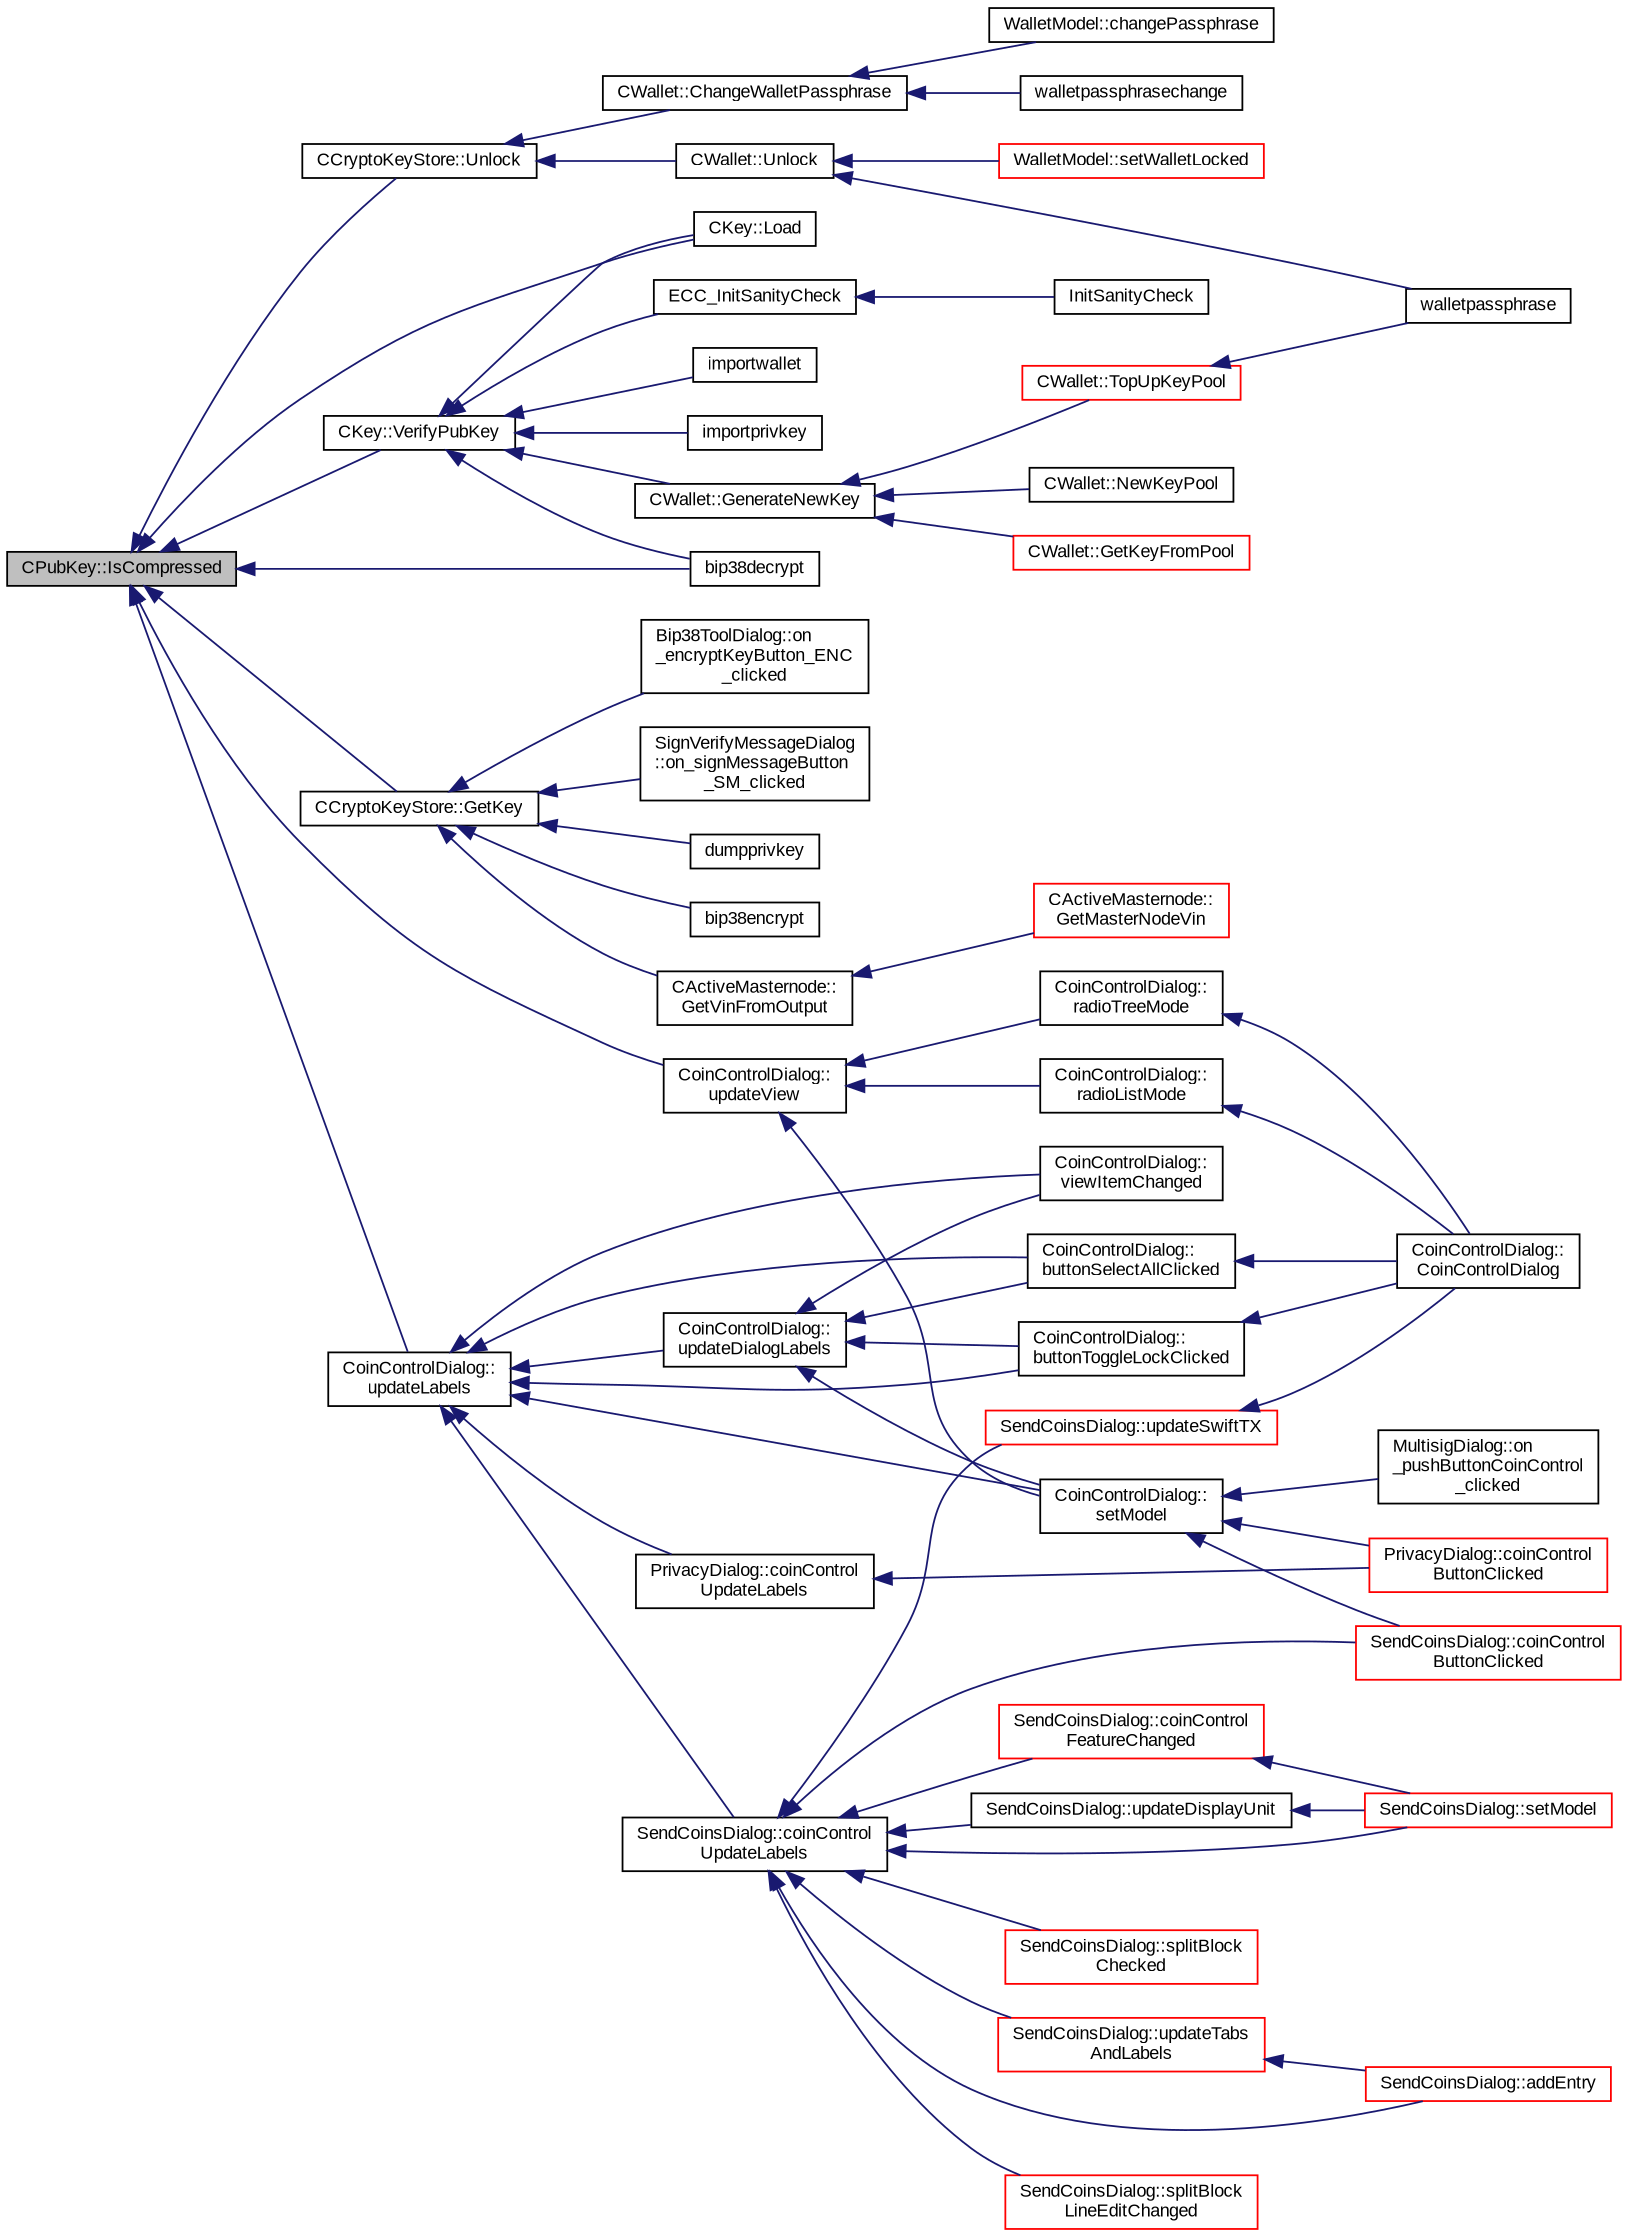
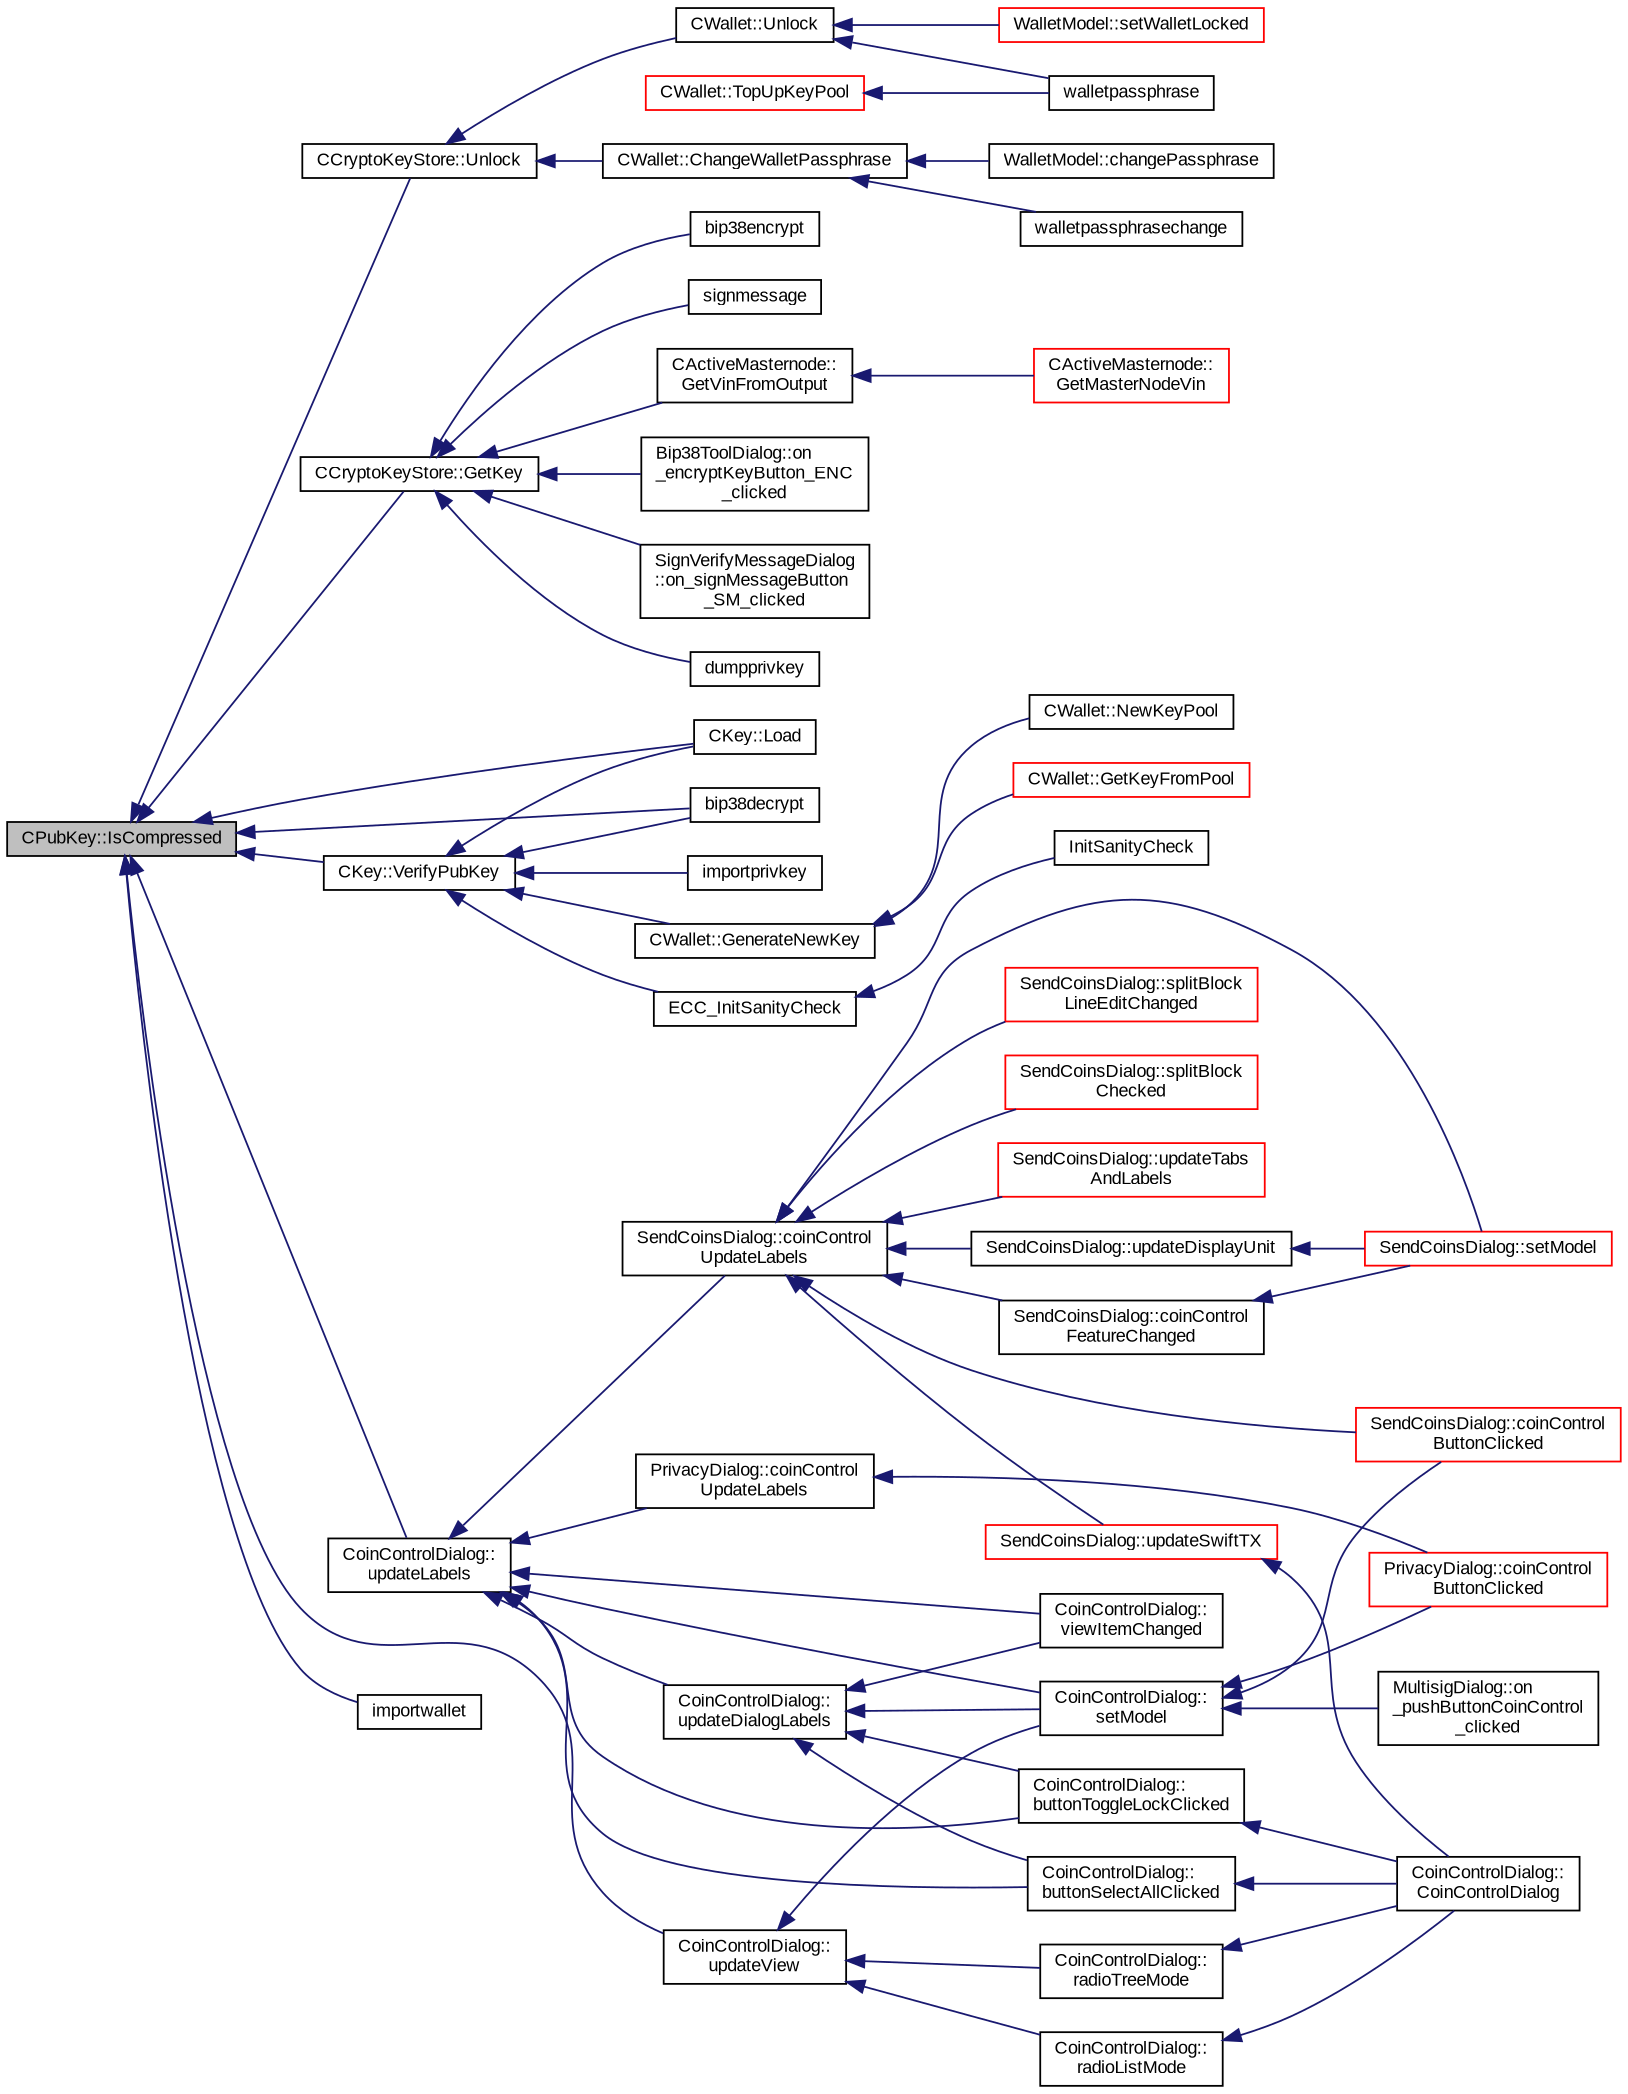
node "signmessage": added
edge "importwallet" -> "CKey::VerifyPubKey": now "importwallet" -> "CPubKey::IsCompressed"
edge "CWallet::TopUpKeyPool" -> "CWallet::GenerateNewKey": removed
node "SendCoinsDialog::coinControl FeatureChanged": color red -> black
node "SendCoinsDialog::addEntry": removed
